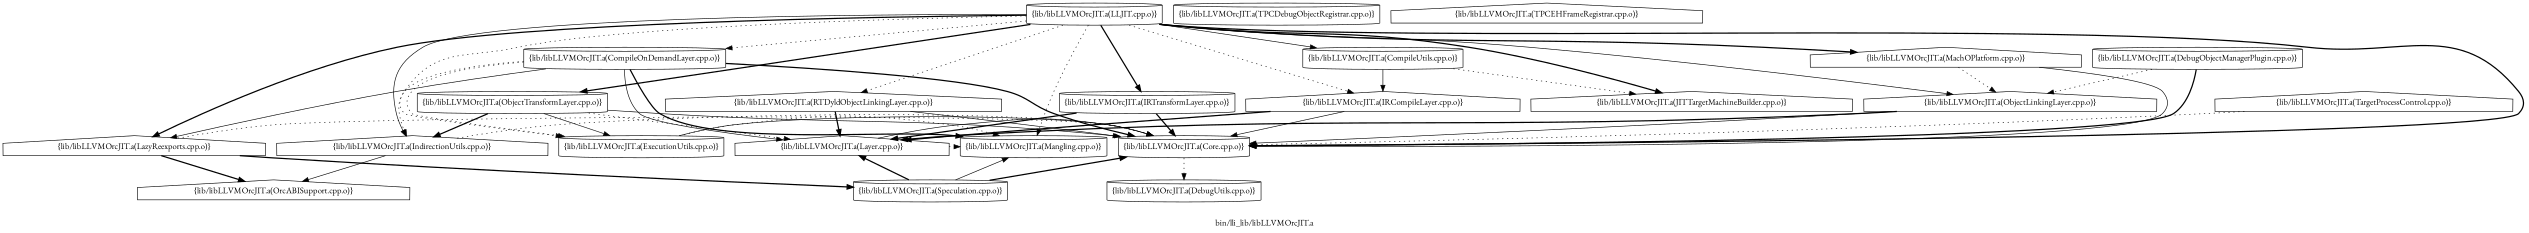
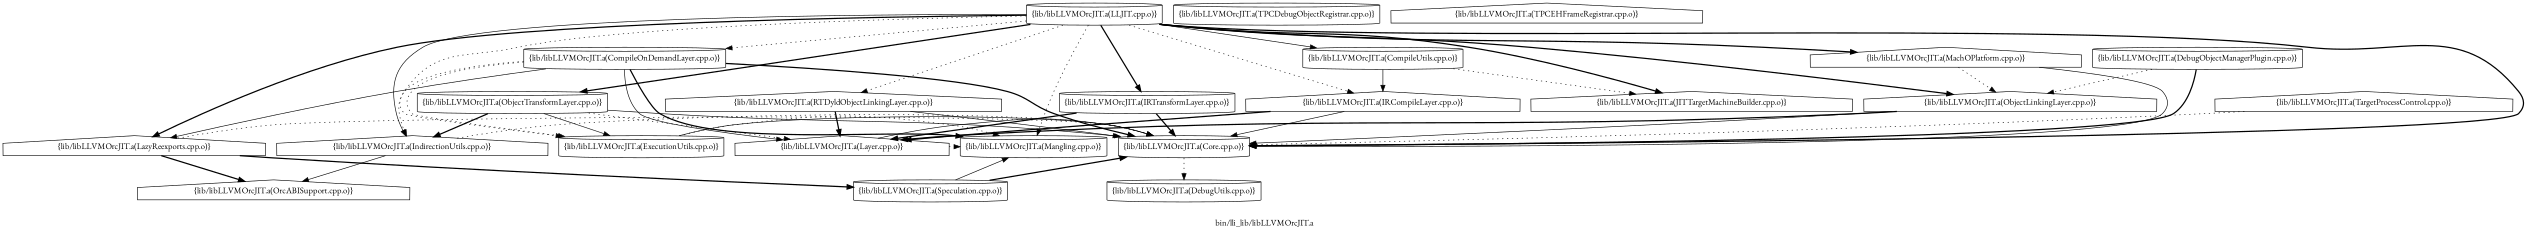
edge "{lib/libLLVMOrcJIT.a(LLJIT.cpp.o)}" -> "{lib/libLLVMOrcJIT.a(ObjectLinkingLayer.cpp.o)}": style solid -> bold
edge "{lib/libLLVMOrcJIT.a(Speculation.cpp.o)}" -> "{lib/libLLVMOrcJIT.a(Layer.cpp.o)}": removed
